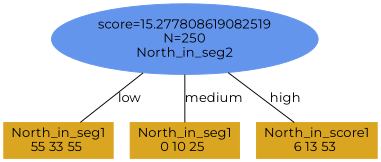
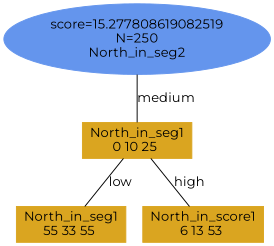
edge "score=15.277808619082519 N=250 North_in_seg2" -- "North_in_seg1 55 33 55": now "North_in_seg1 0 10 25" -- "North_in_seg1 55 33 55"
edge "score=15.277808619082519 N=250 North_in_seg2" -- "North_in_score1 6 13 53": now "North_in_seg1 0 10 25" -- "North_in_score1 6 13 53"
